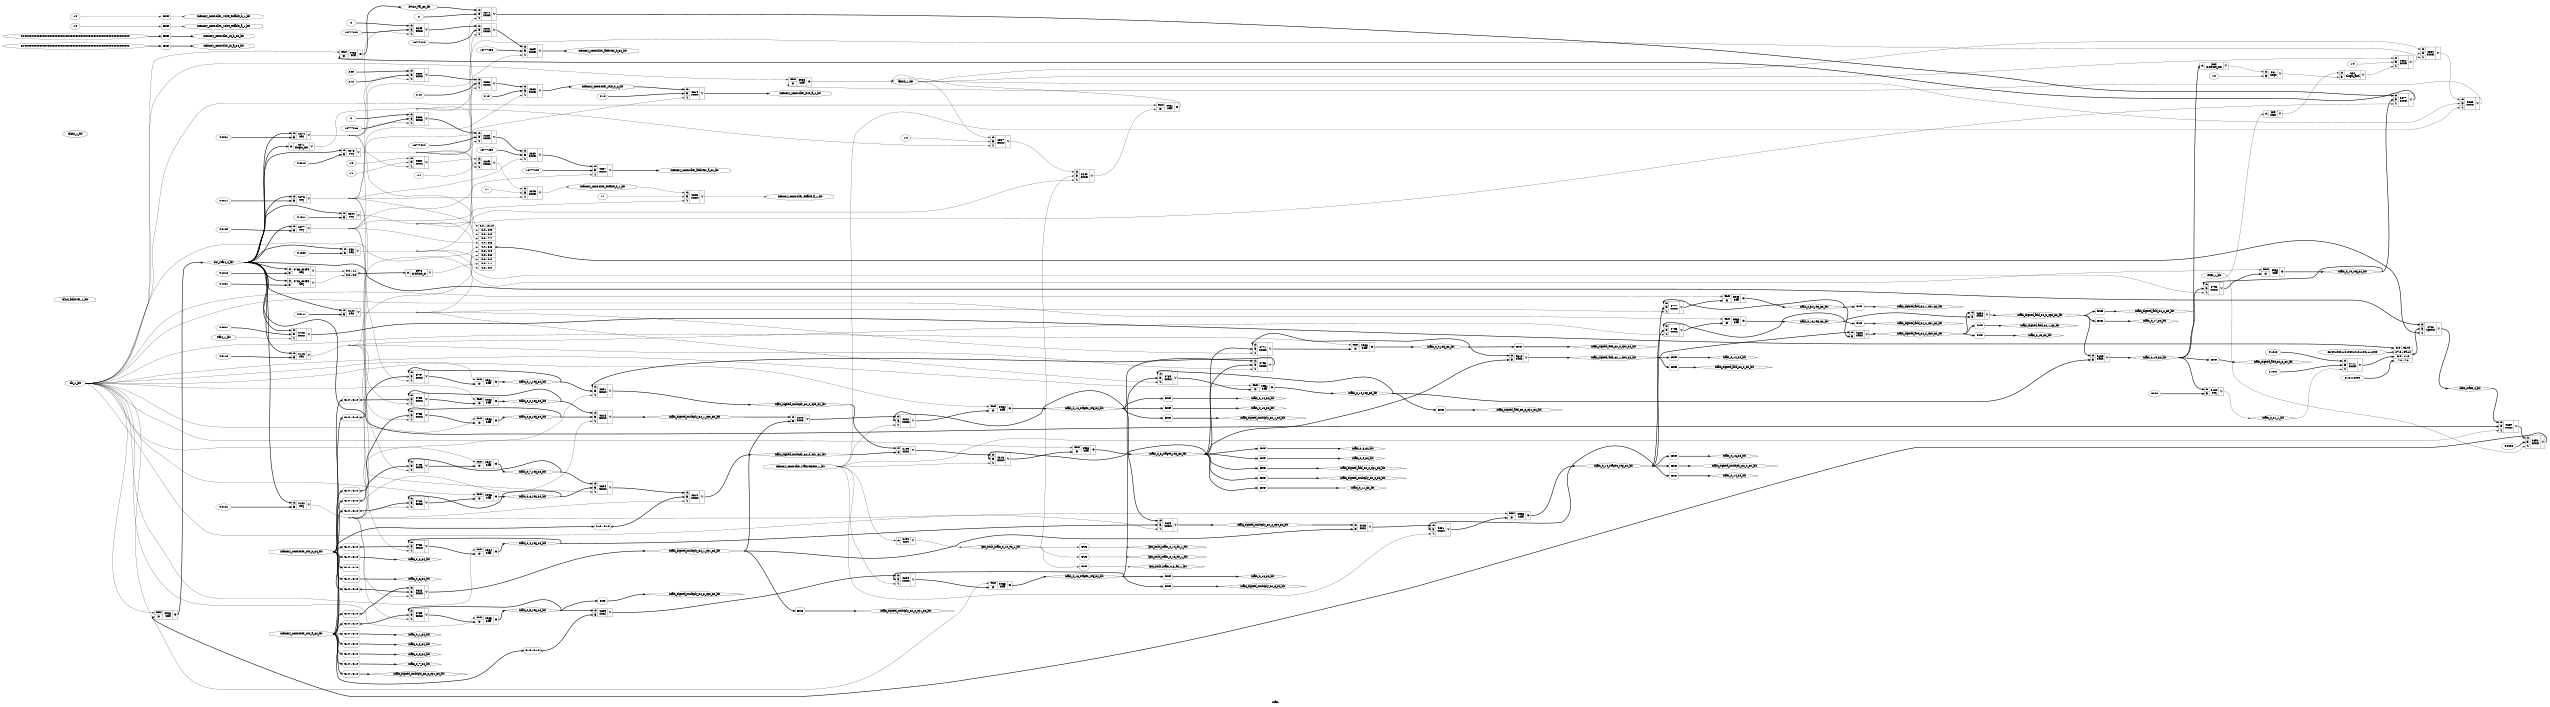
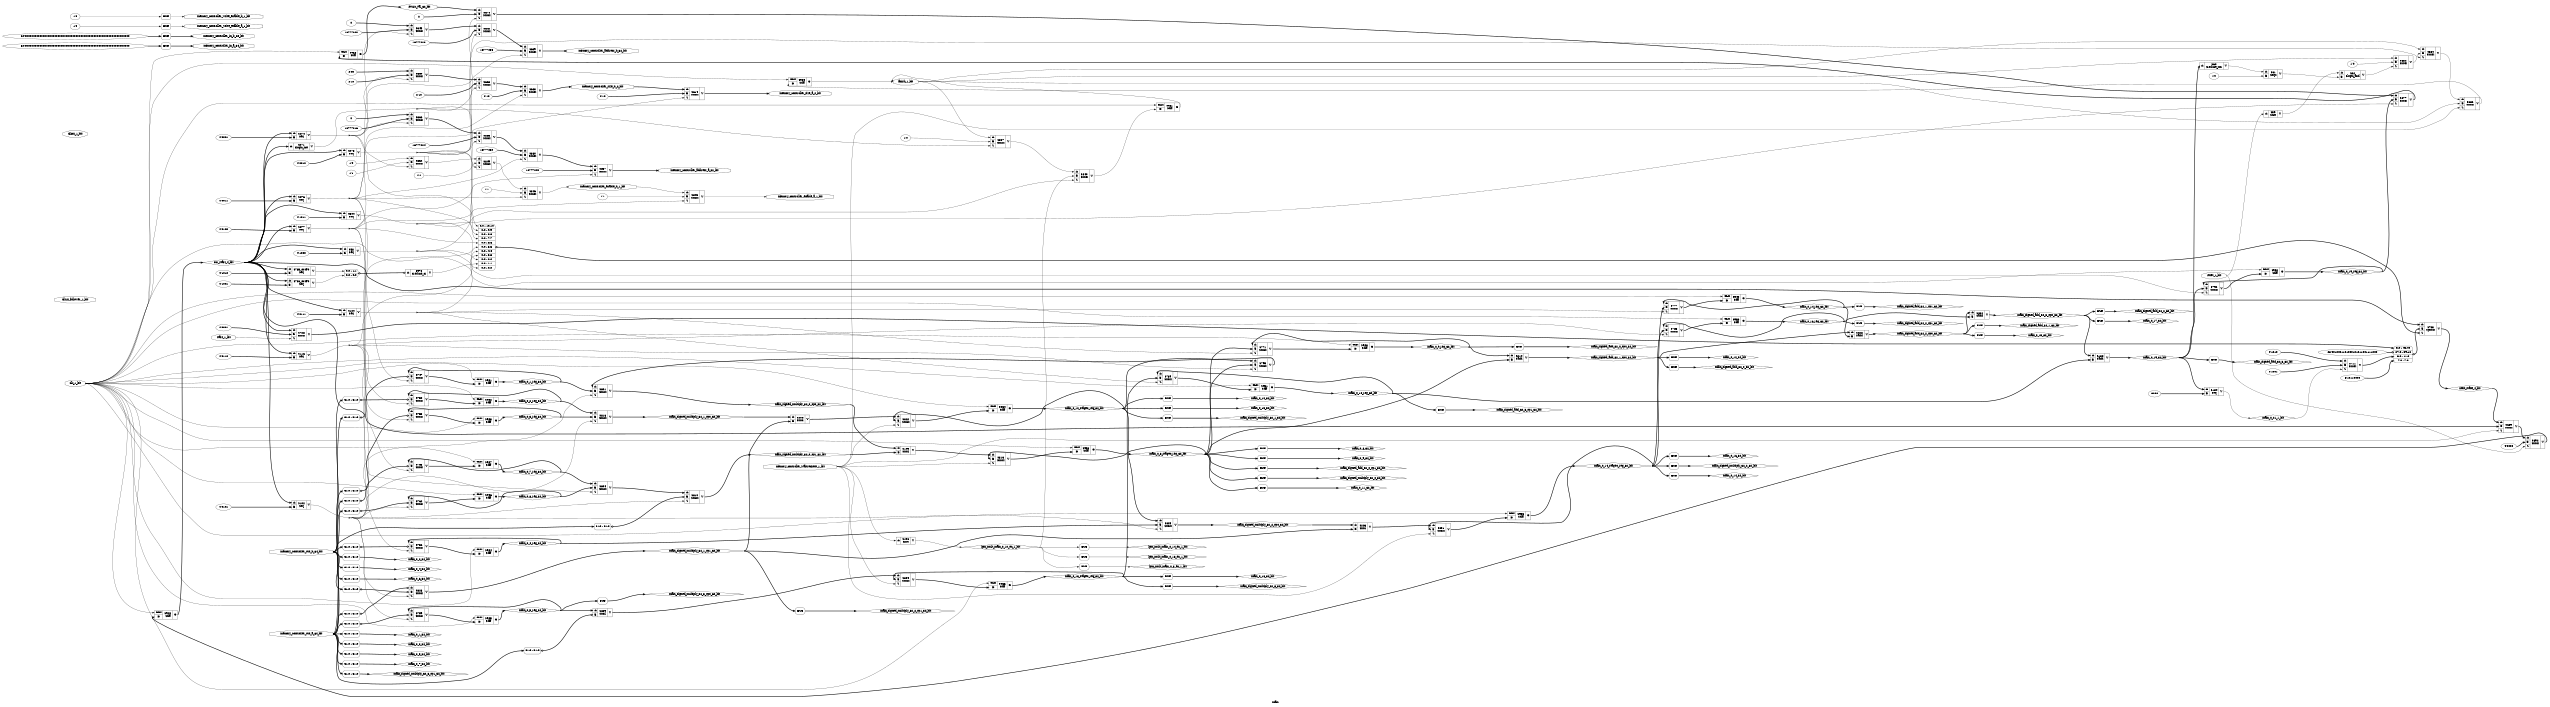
node "main_0_54_reg_32_bit": label "main_0_54_reg_32_bit" -> "main_0_14_reg_32_bit"
node "main_0_4_32_bit": added
